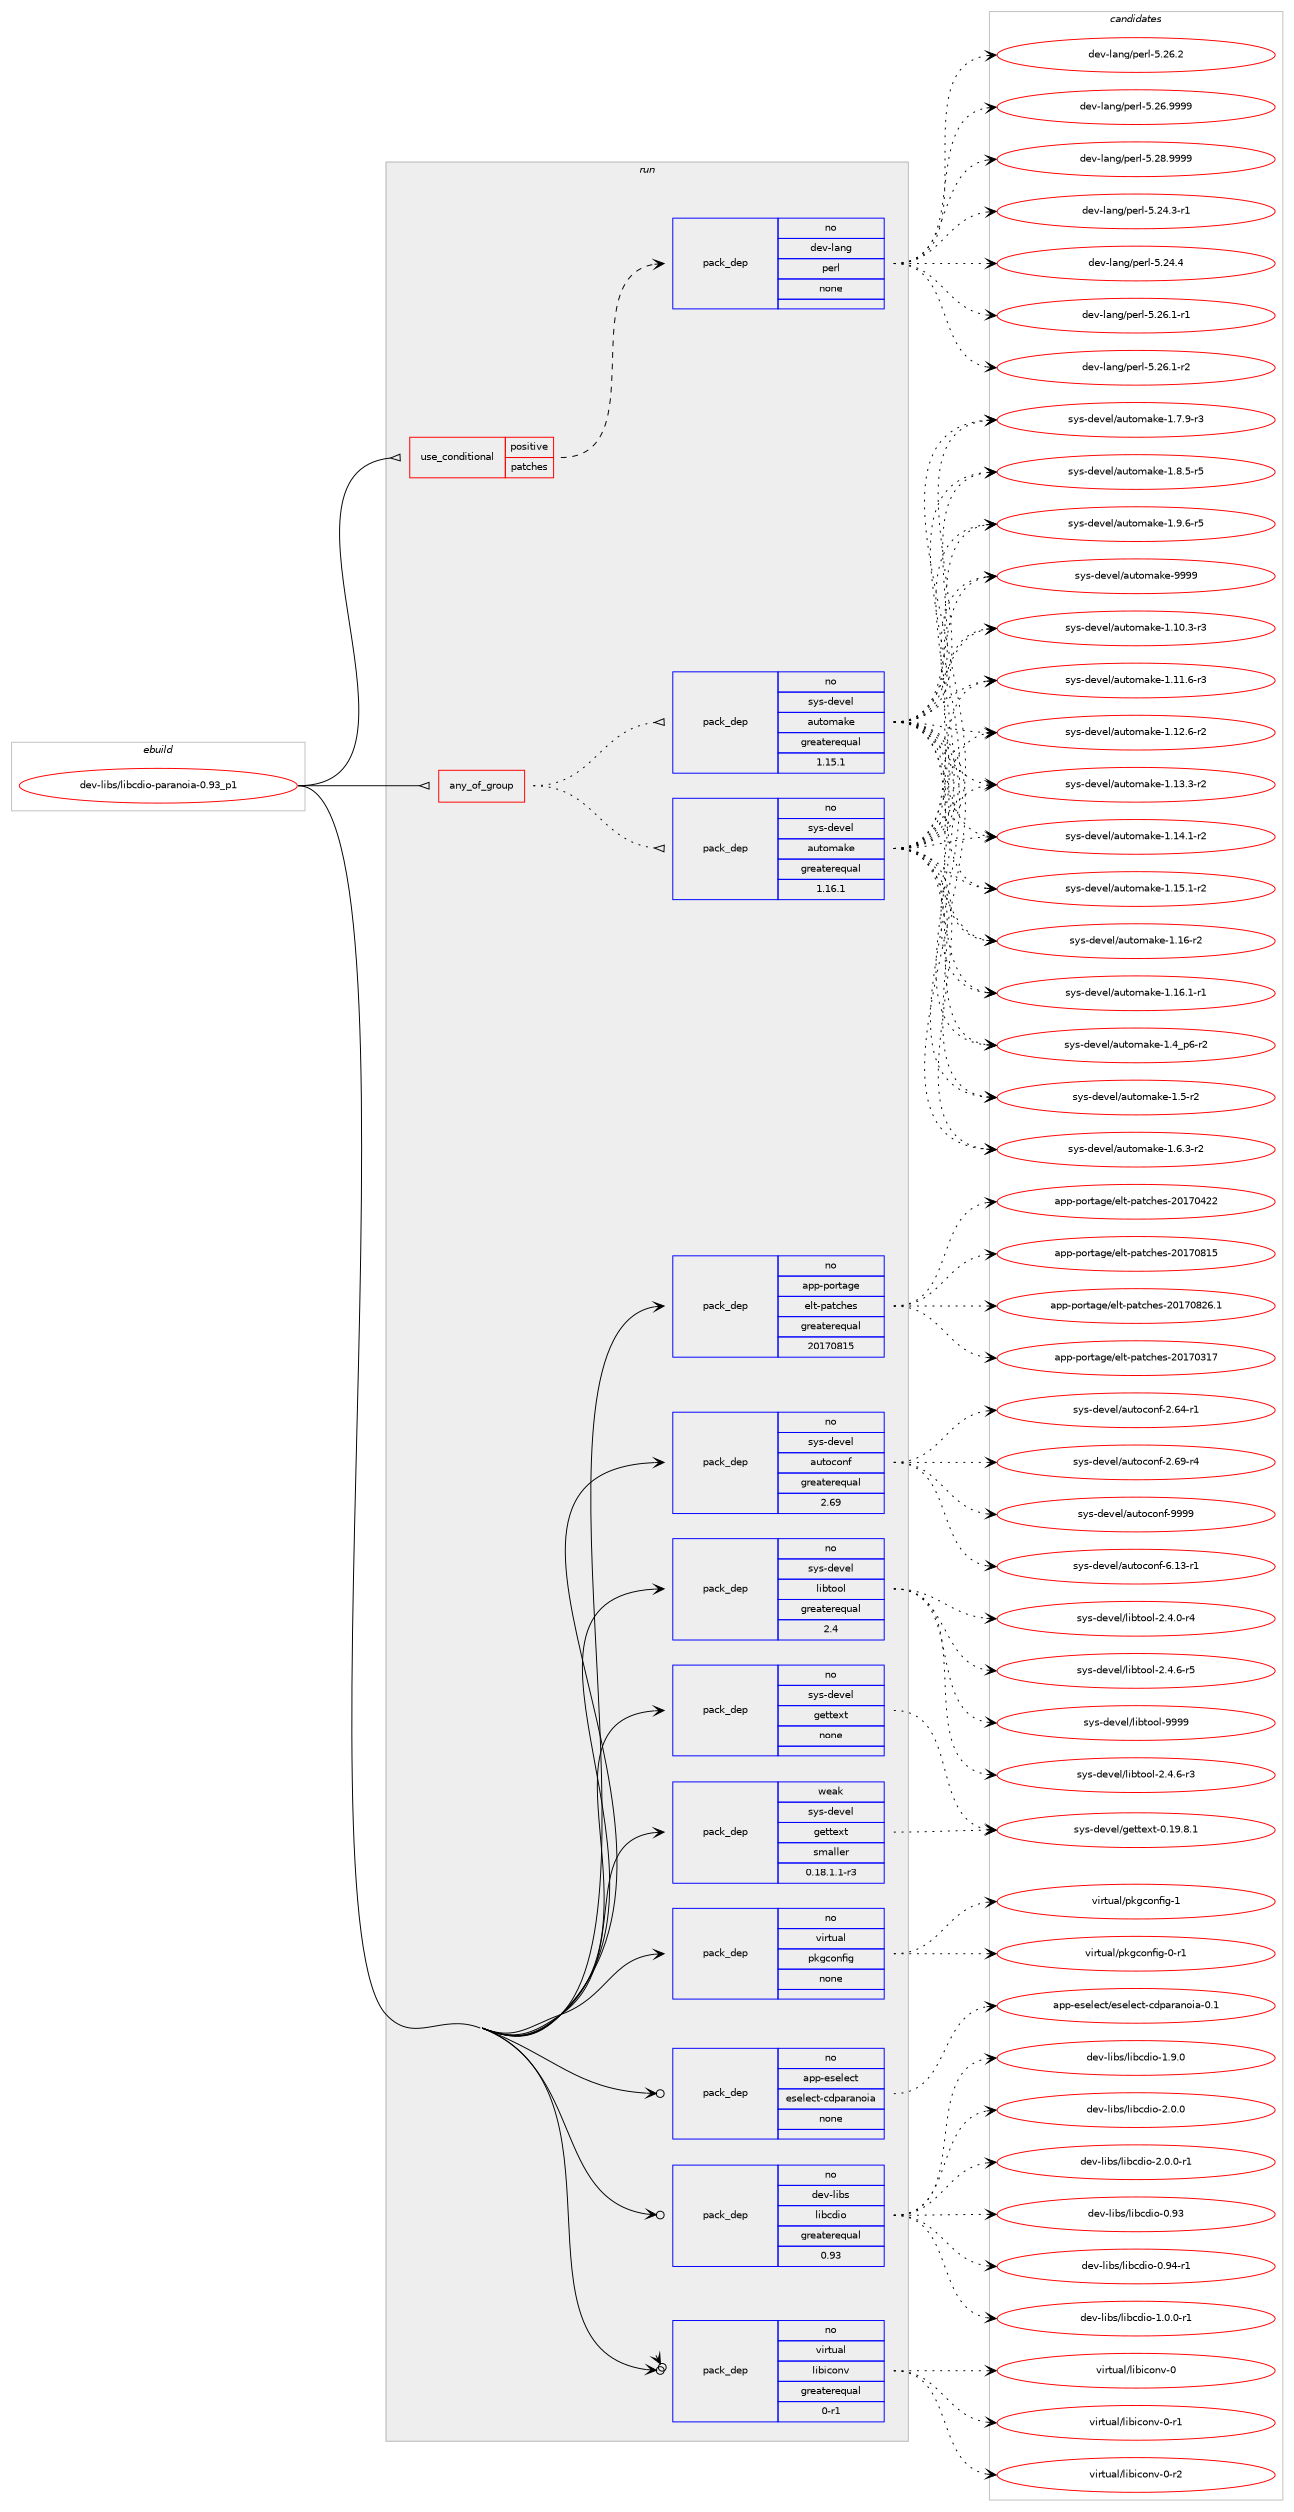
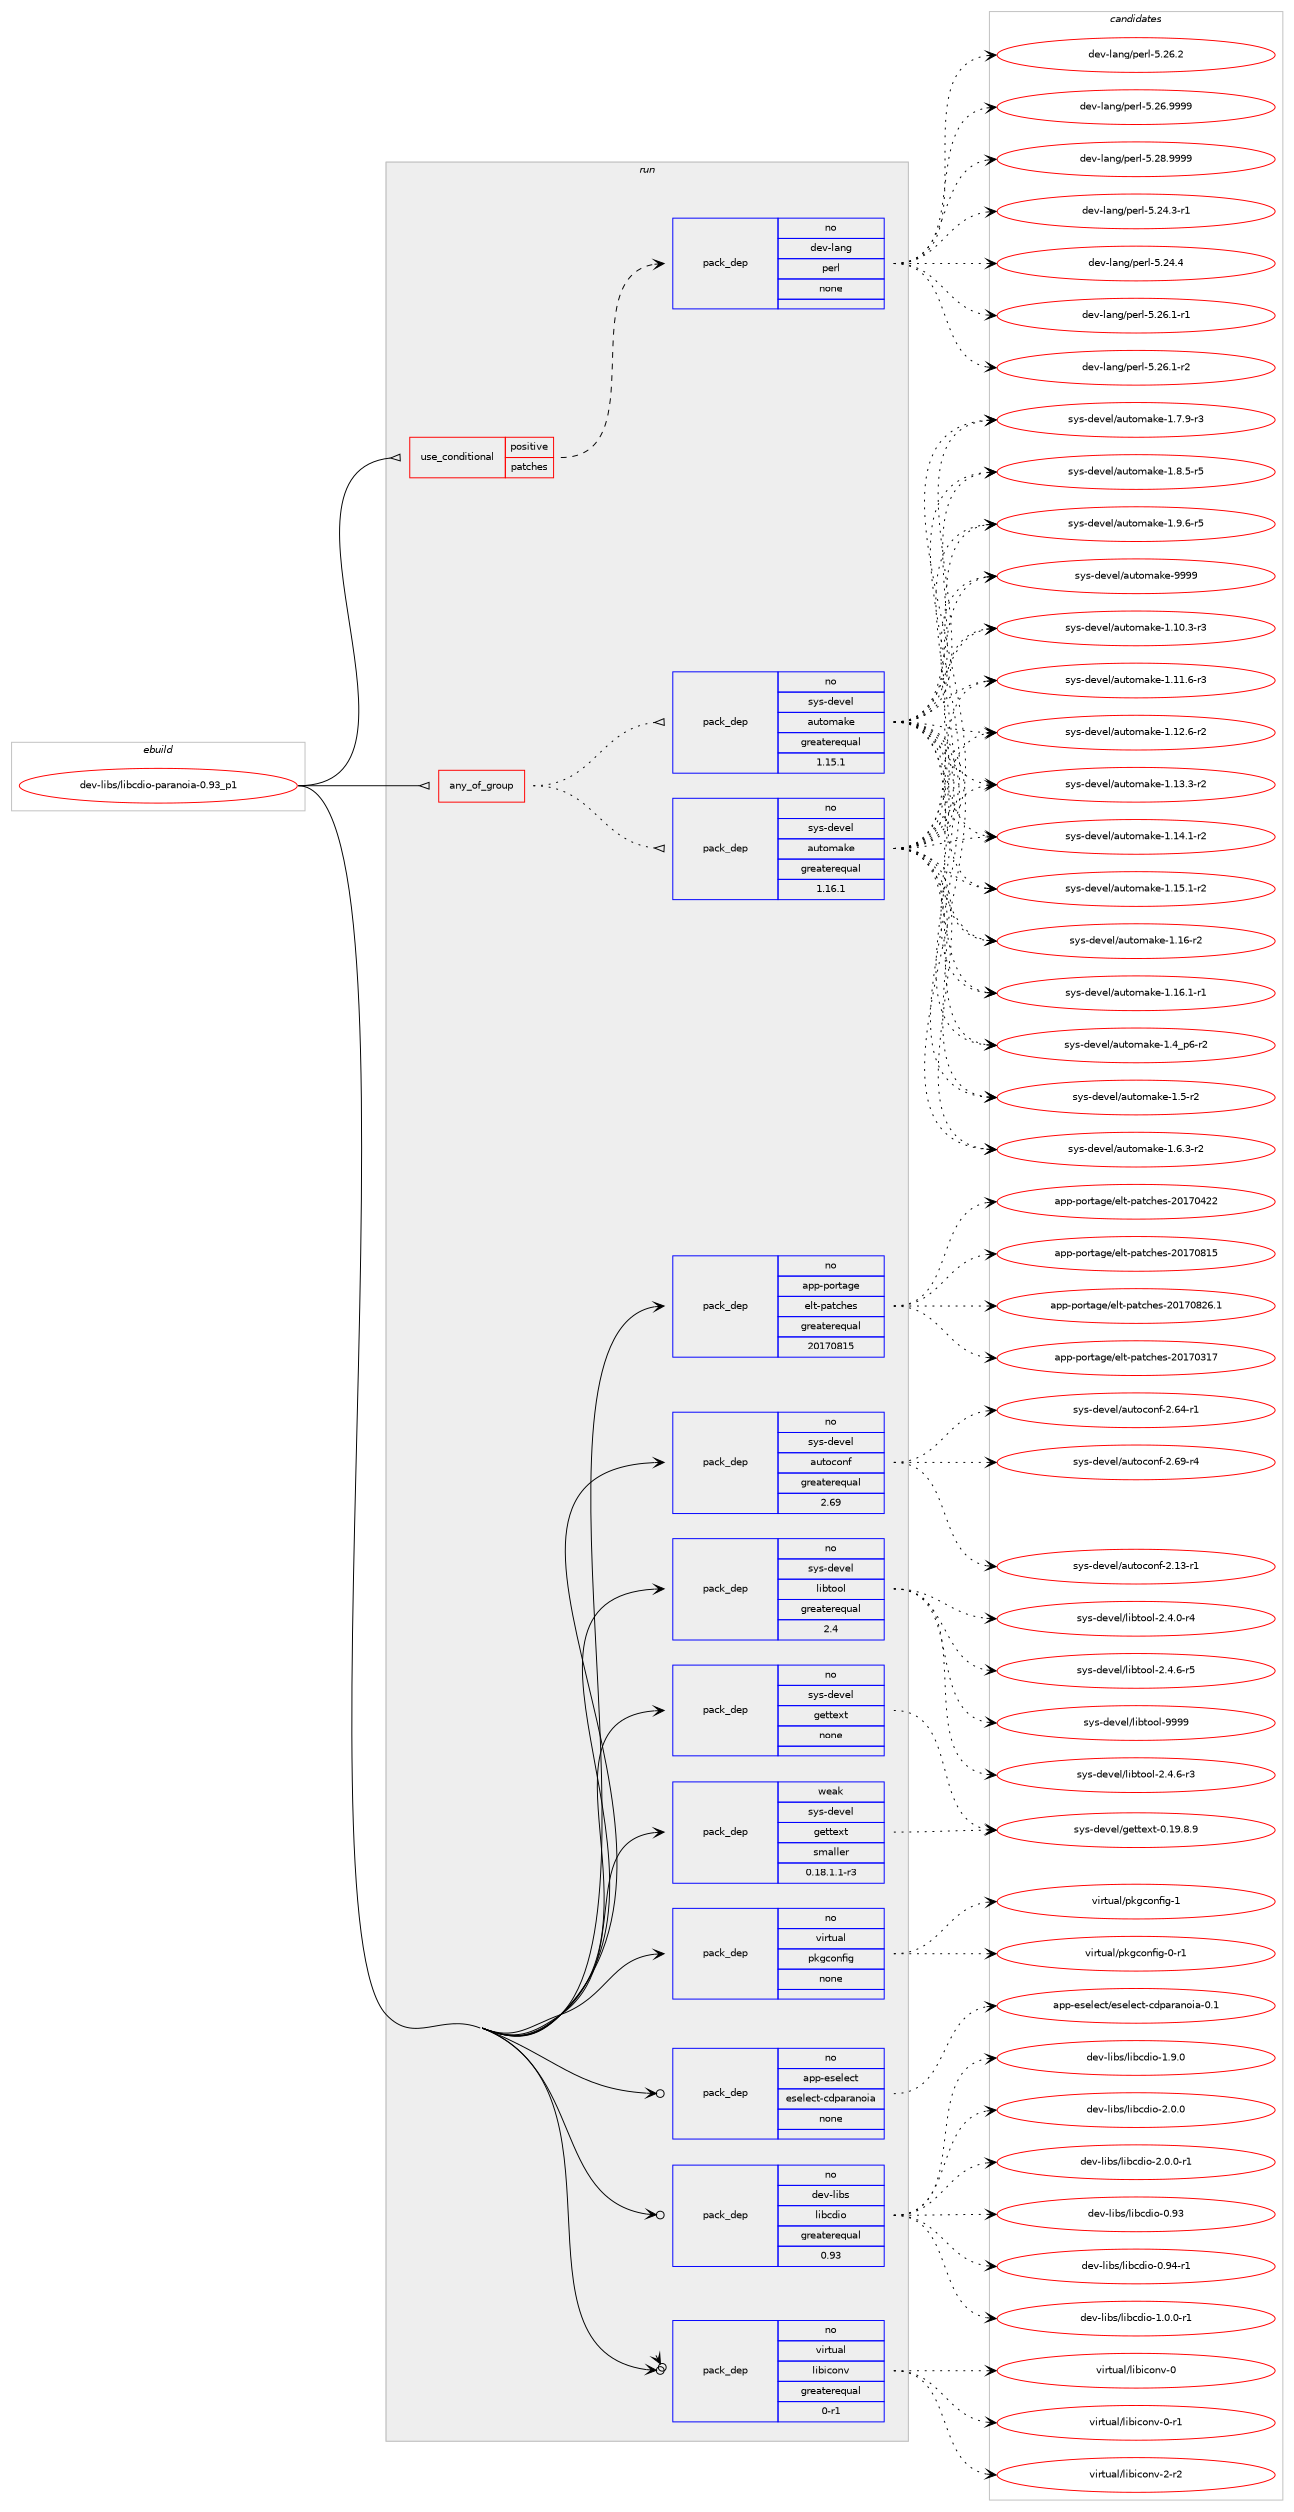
node "sys-devel/autoconf-9999": removed
node "sys-devel/autoconf-6.13-r1": label "sys-devel/autoconf-6.13-r1" -> "sys-devel/autoconf-2.13-r1"
node "sys-devel/gettext-0.19.8.1": label "sys-devel/gettext-0.19.8.1" -> "sys-devel/gettext-0.19.8.9"
node "virtual/libiconv-0-r2": label "virtual/libiconv-0-r2" -> "virtual/libiconv-2-r2"
